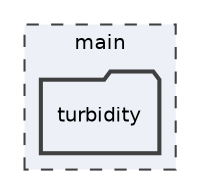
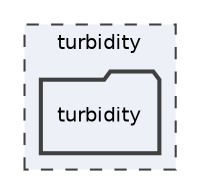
cluster "main": label "main" -> "turbidity"
